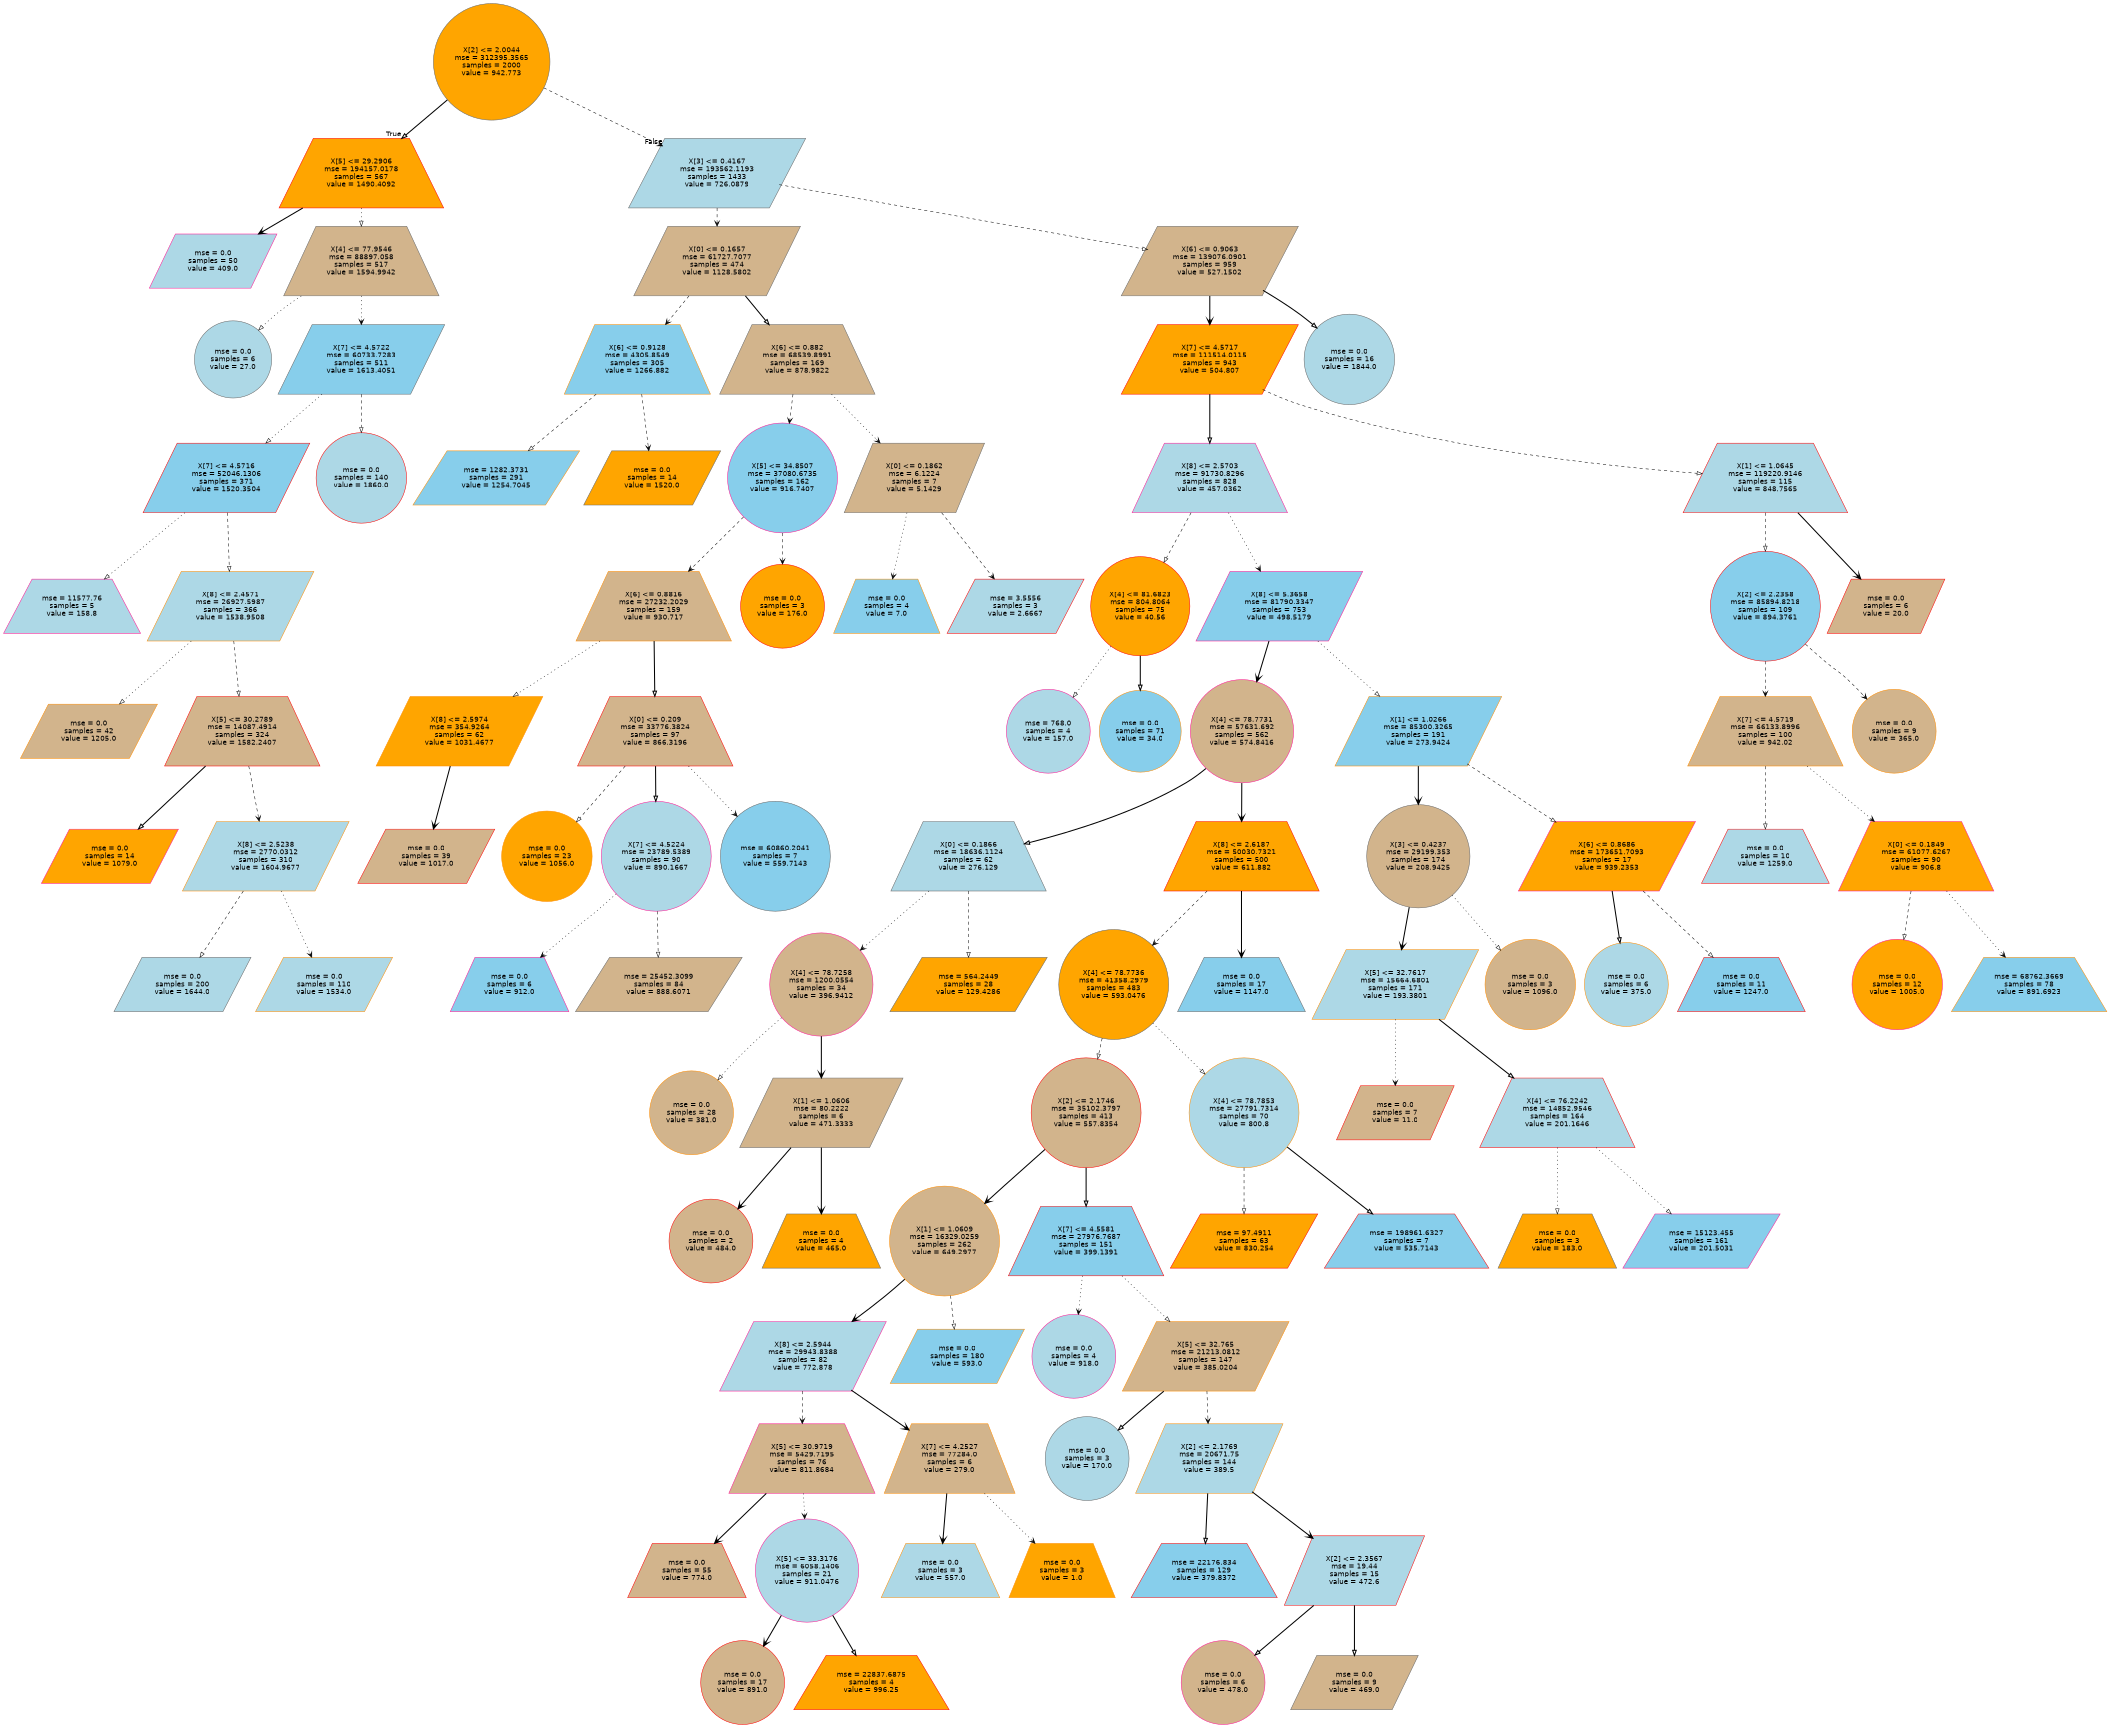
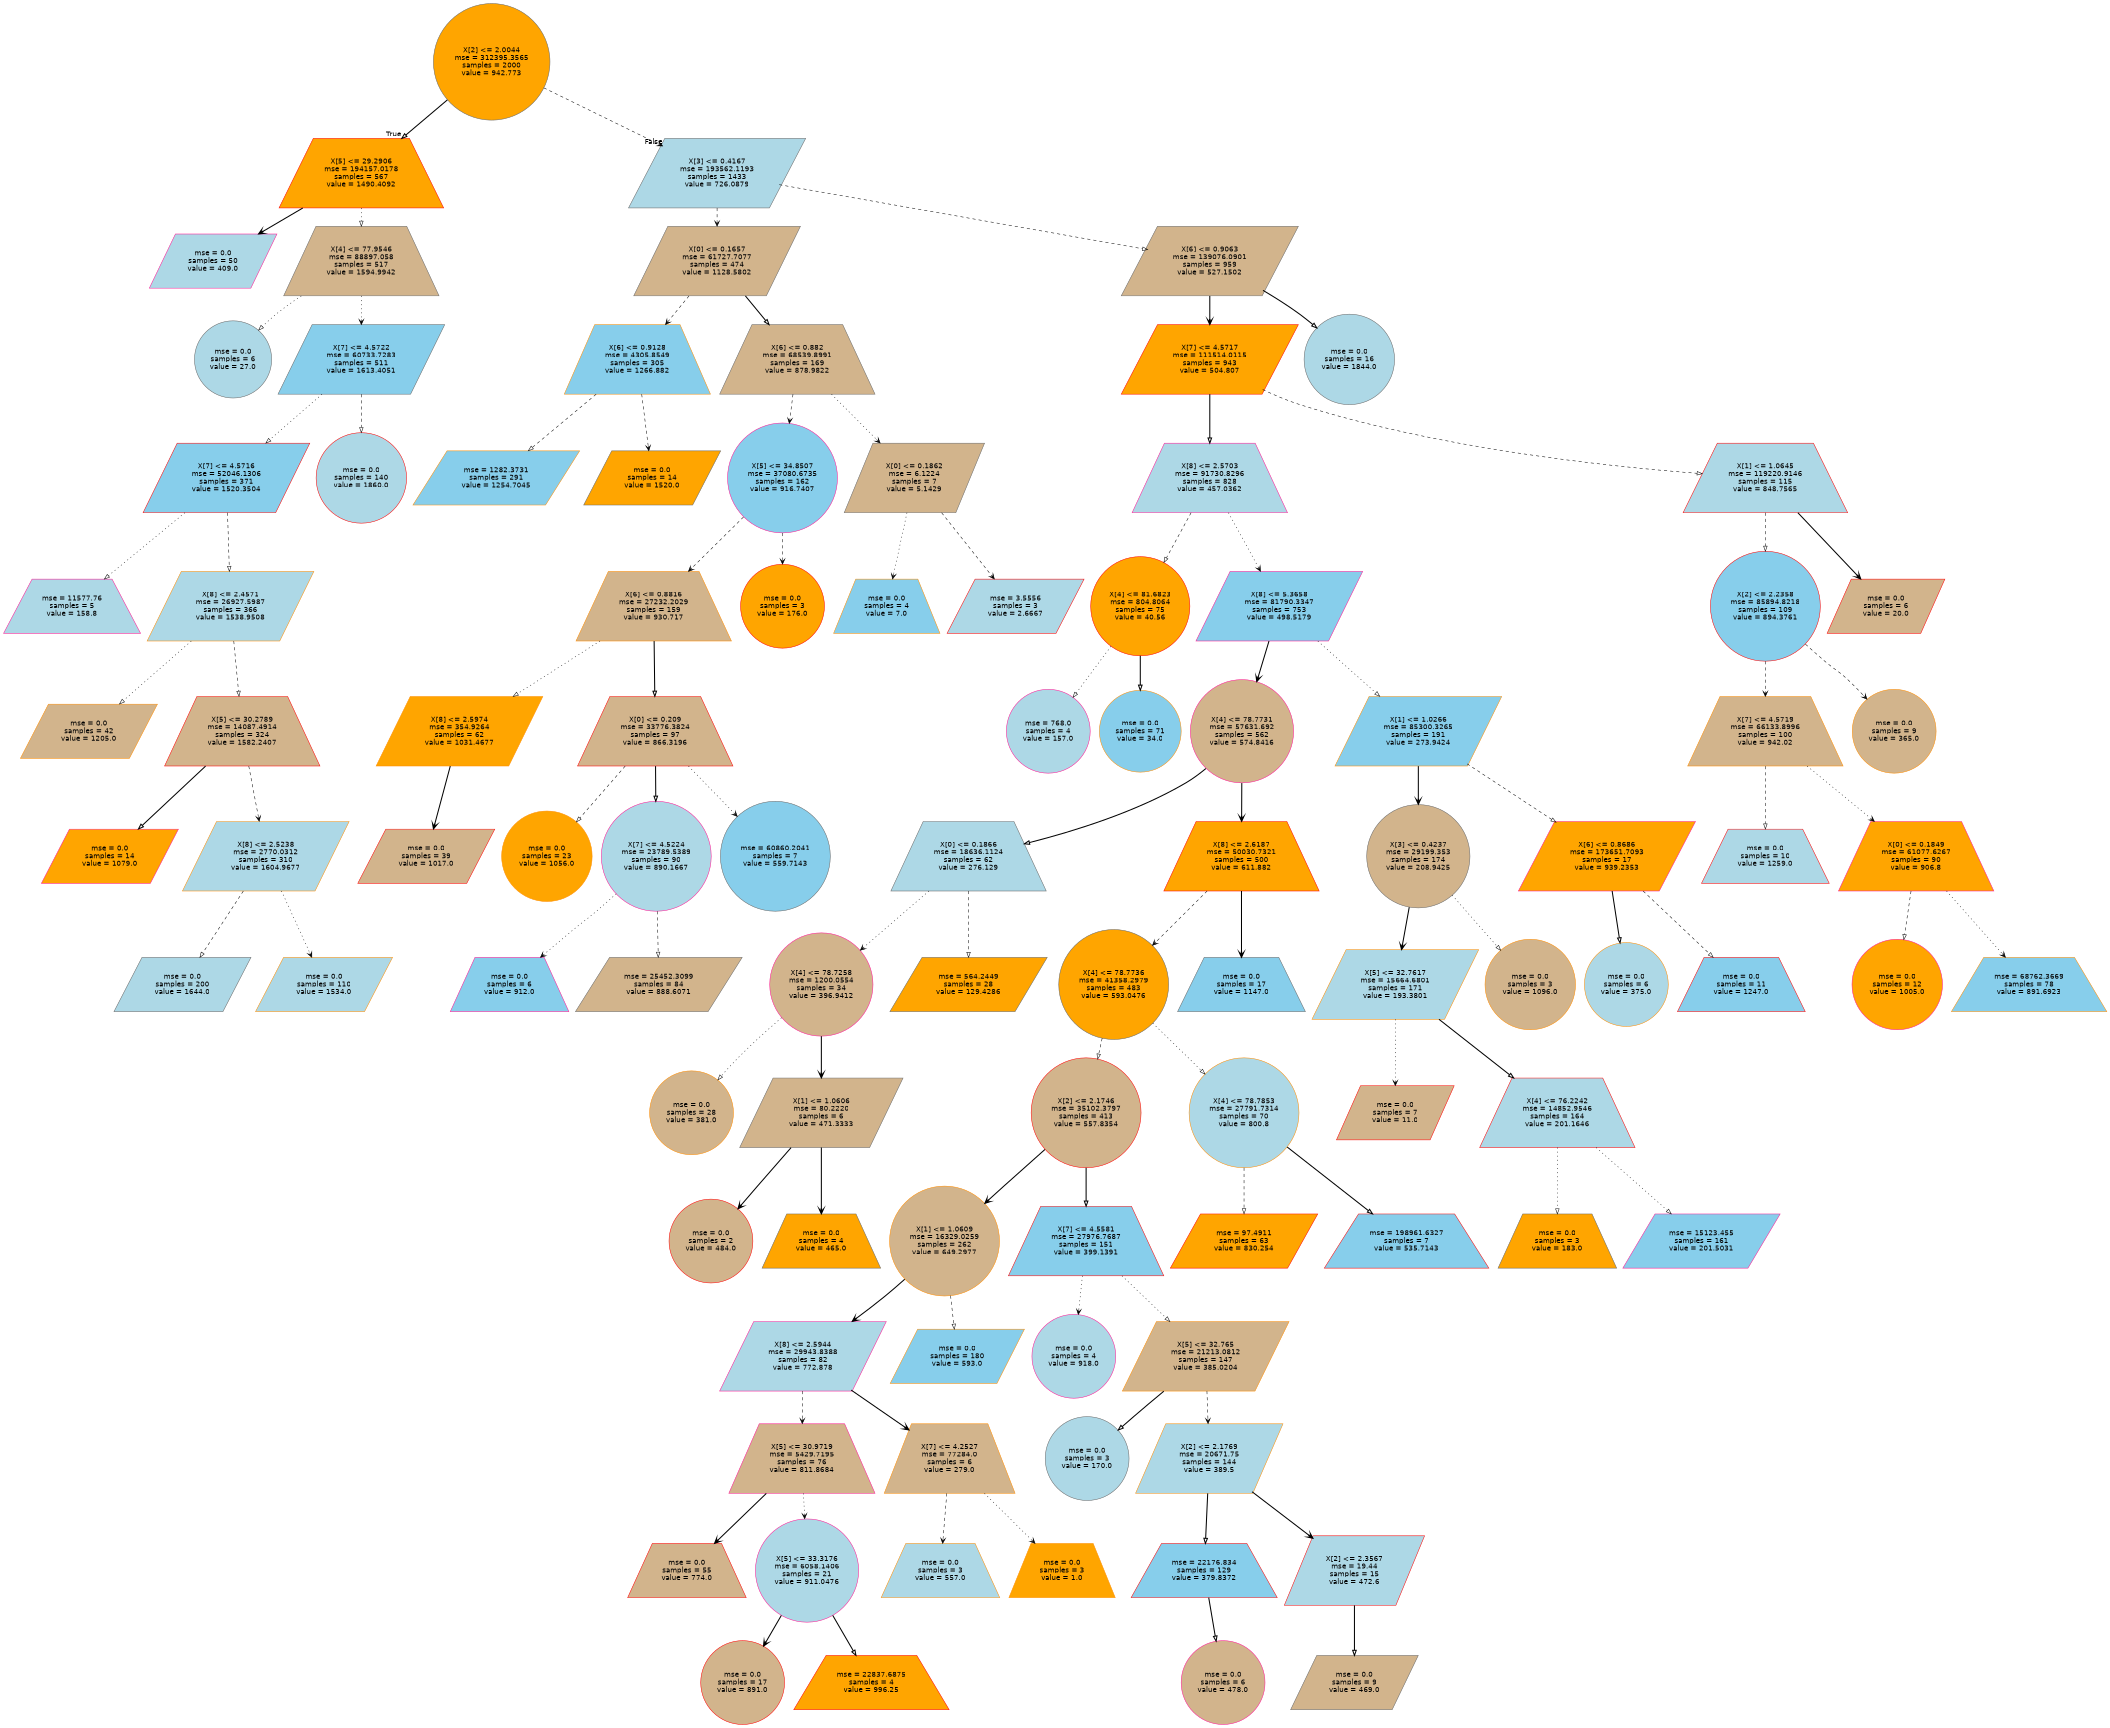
node "X[1] <= 1.0606 mse = 80.2222 samples = 6 value = 471.3333": label "X[1] <= 1.0606 mse = 80.2222 samples = 6 value = 471.3333" -> "X[1] <= 1.0606 mse = 80.2220 samples = 6 value = 471.3333"
edge "X[7] <= 4.2527 mse = 77284.0 samples = 6 value = 279.0" -> "mse = 0.0 samples = 3 value = 557.0": style bold -> dashed
edge "X[2] <= 2.3567 mse = 19.44 samples = 15 value = 472.6" -> "mse = 0.0 samples = 6 value = 478.0": now "mse = 22176.834 samples = 129 value = 379.8372" -> "mse = 0.0 samples = 6 value = 478.0"
